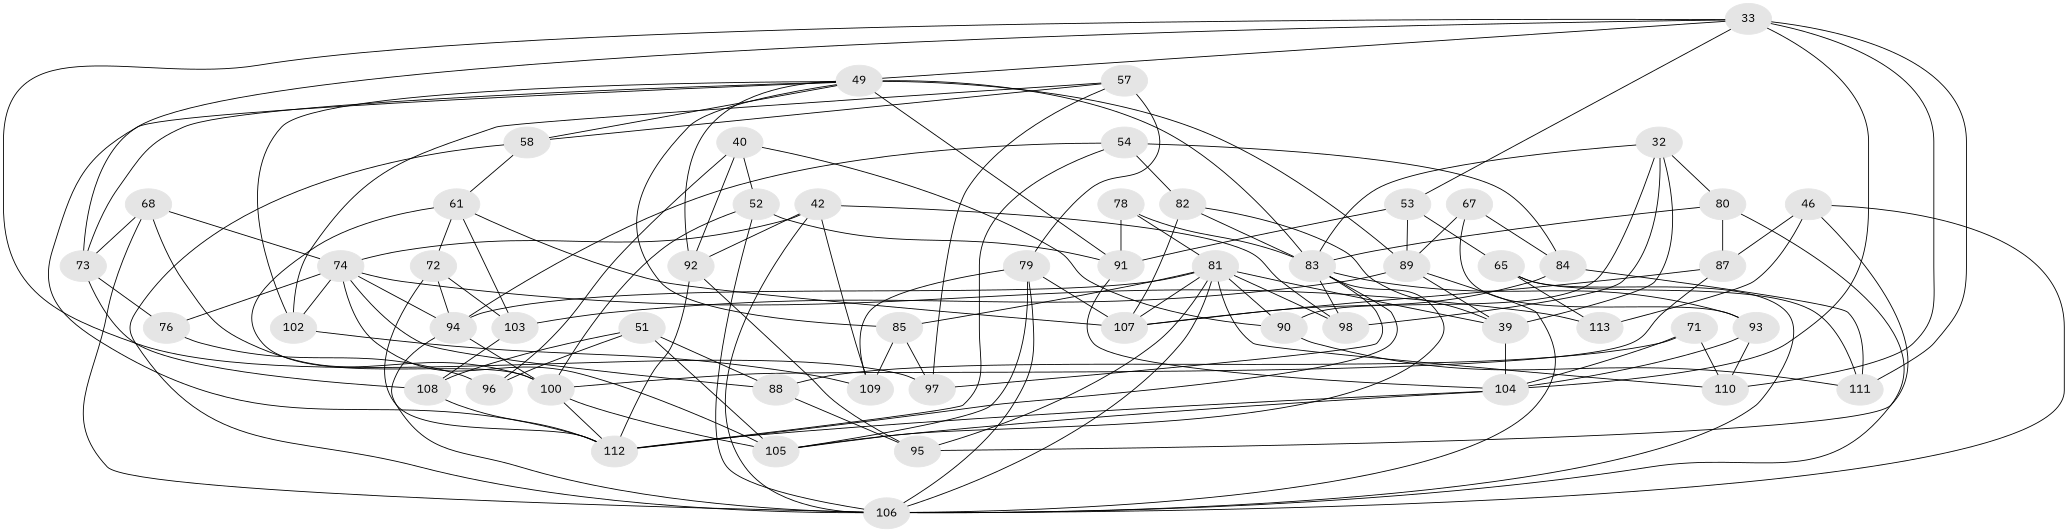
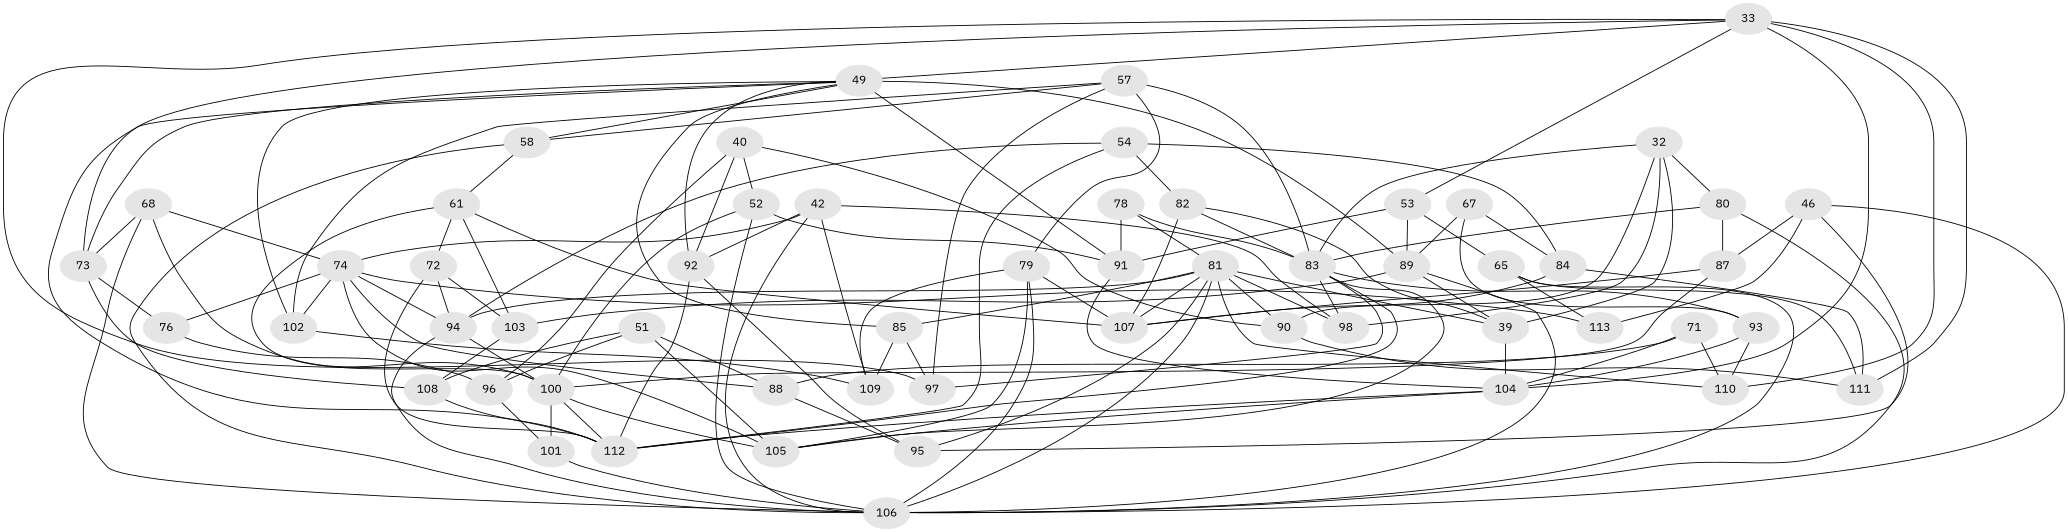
edge "49" -- "83": now "57" -- "83"
node "101": added
